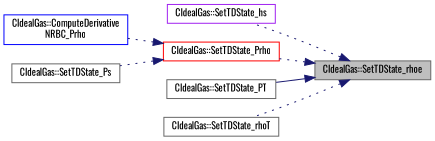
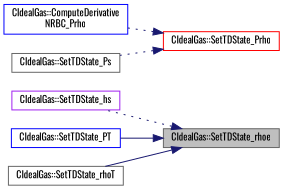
edge "CIdealGas::SetTDState_Prho" -> "CIdealGas::SetTDState_rhoe": removed
node "CIdealGas::SetTDState_PT": color gray40 -> blue
edge "CIdealGas::SetTDState_rhoT" -> "CIdealGas::SetTDState_rhoe": style dotted -> solid
